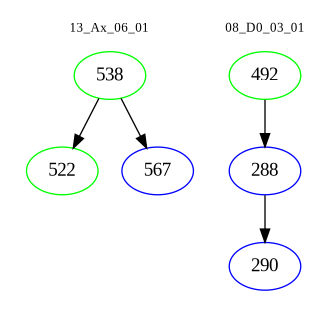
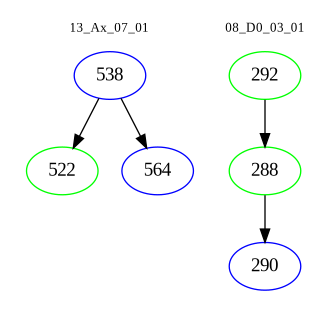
cluster "13_Ax_06_01": label "13_Ax_06_01" -> "13_Ax_07_01"
node "538": color green -> blue
node "492": label "492" -> "292"
node "567": label "567" -> "564"
node "288": color blue -> green
